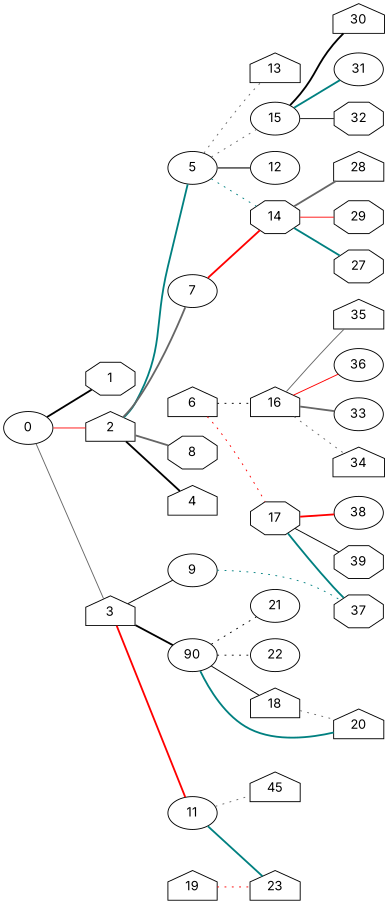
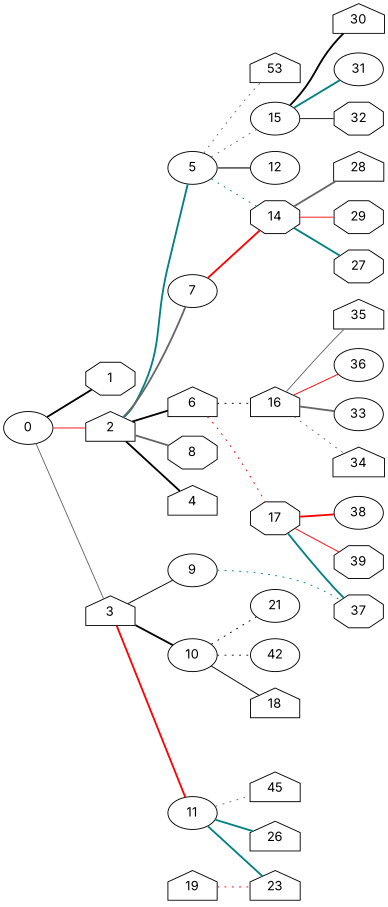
node "13": label "13" -> "53"
edge "6" -- "2": added
edge "17" -- "39": color black -> red
node "90": label "90" -> "10"
node "22": label "22" -> "42"
node "20": removed
node "26": added
